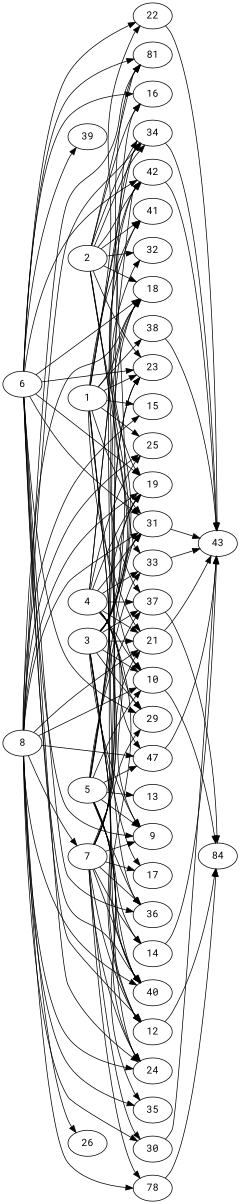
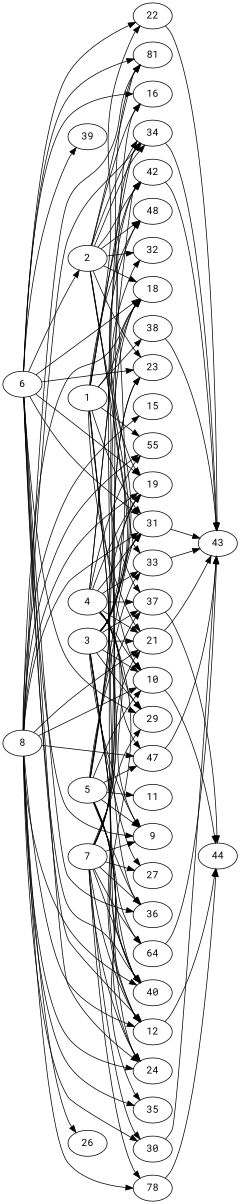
node "41": label "41" -> "48"
edge "6" -> "42": now "6" -> "2"
edge "1" -> "23": removed
edge "1" -> "15": removed
node "25": label "25" -> "55"
edge "8" -> "7": now "8" -> "12"
node "13": label "13" -> "11"
node "84": label "84" -> "44"
node "17": label "17" -> "27"
node "14": label "14" -> "64"
